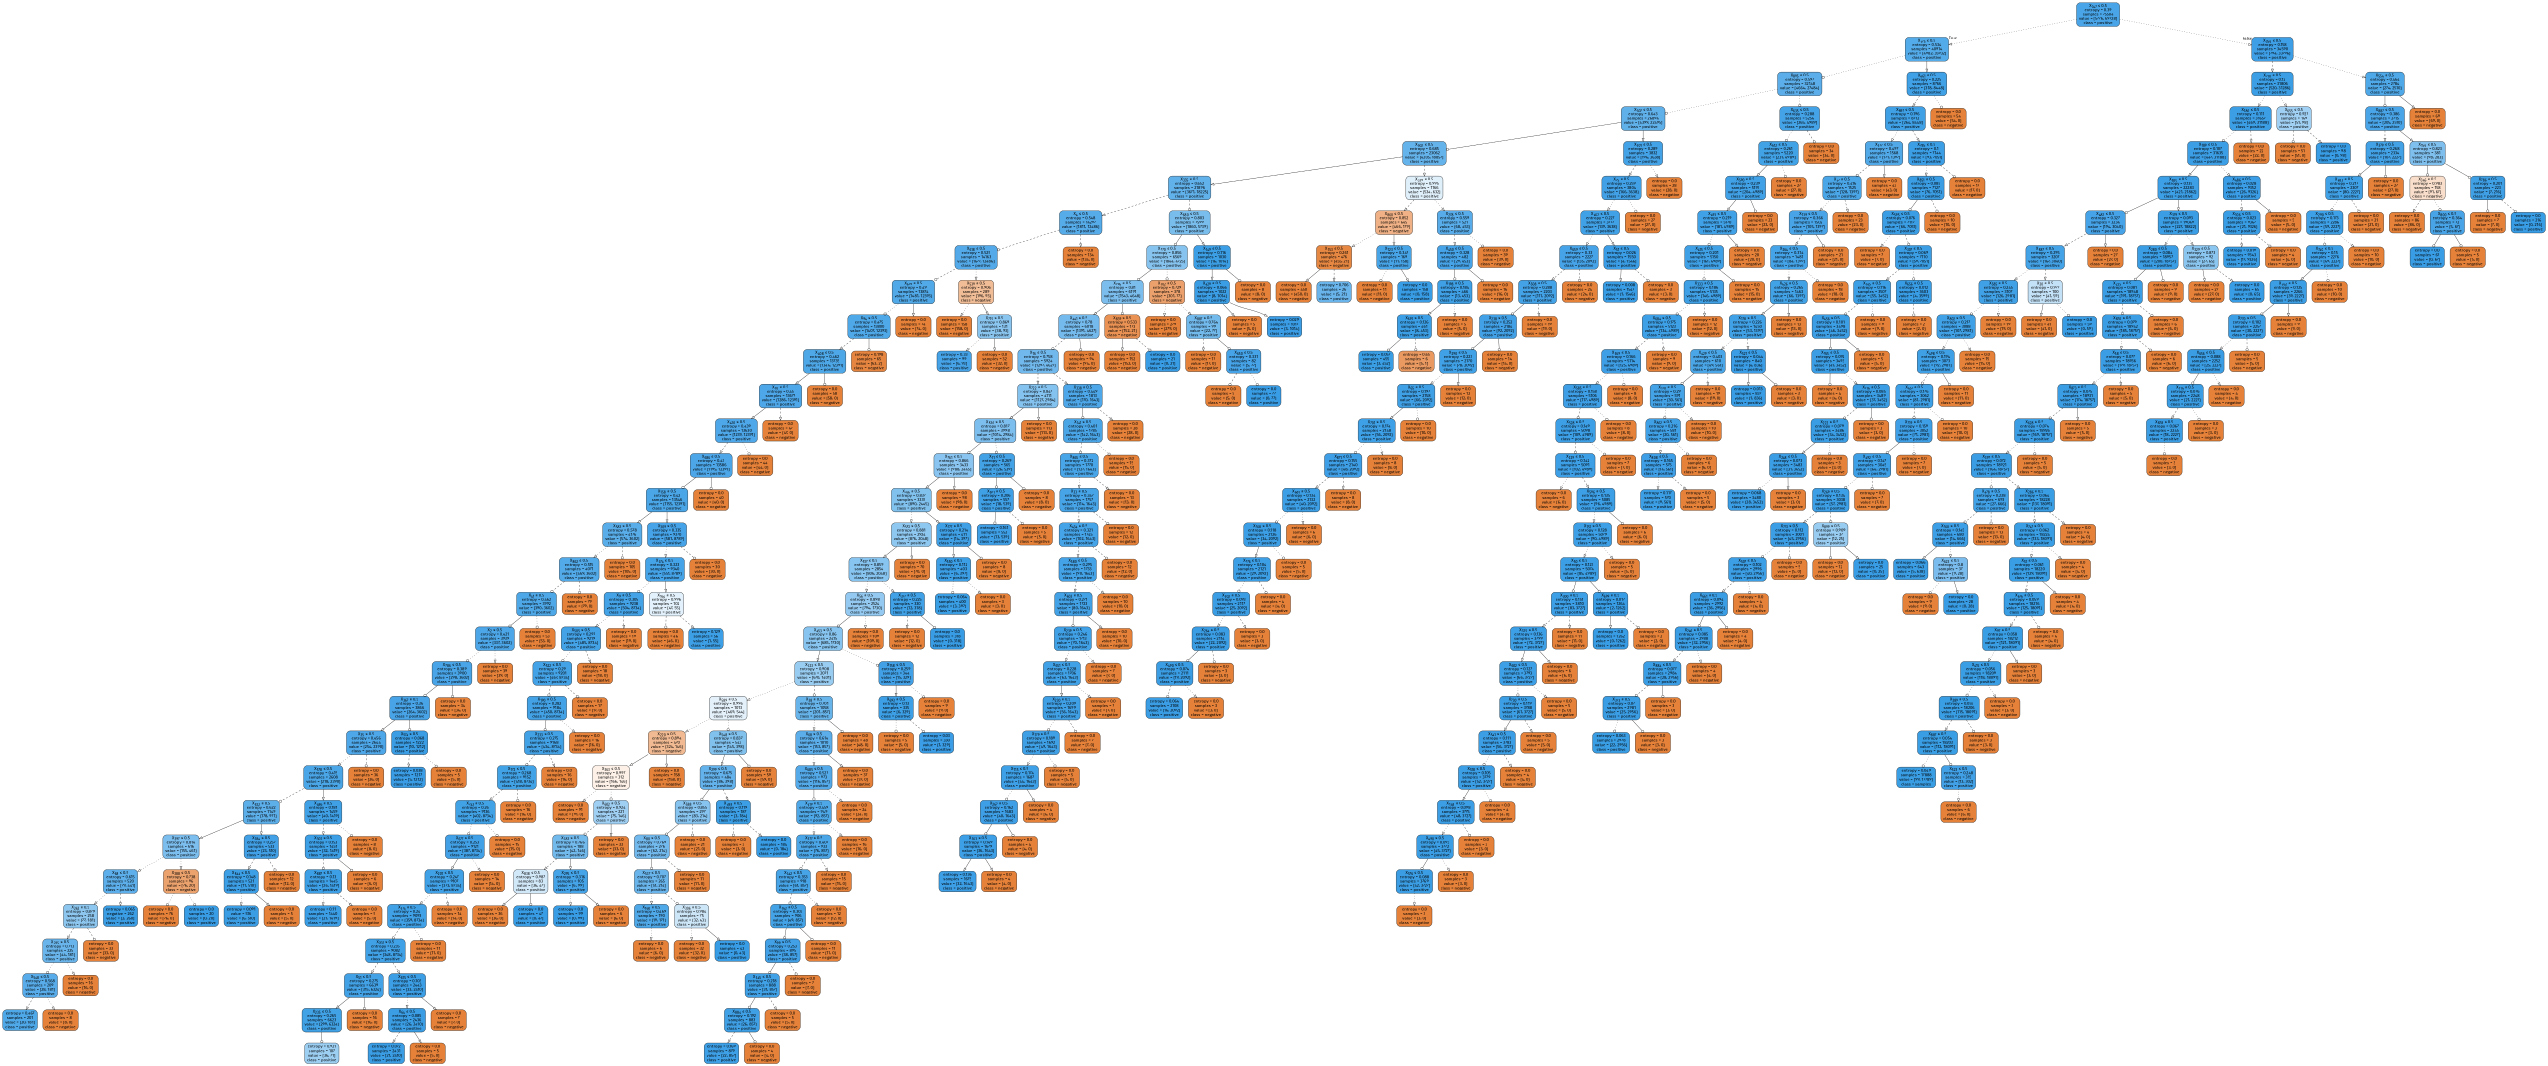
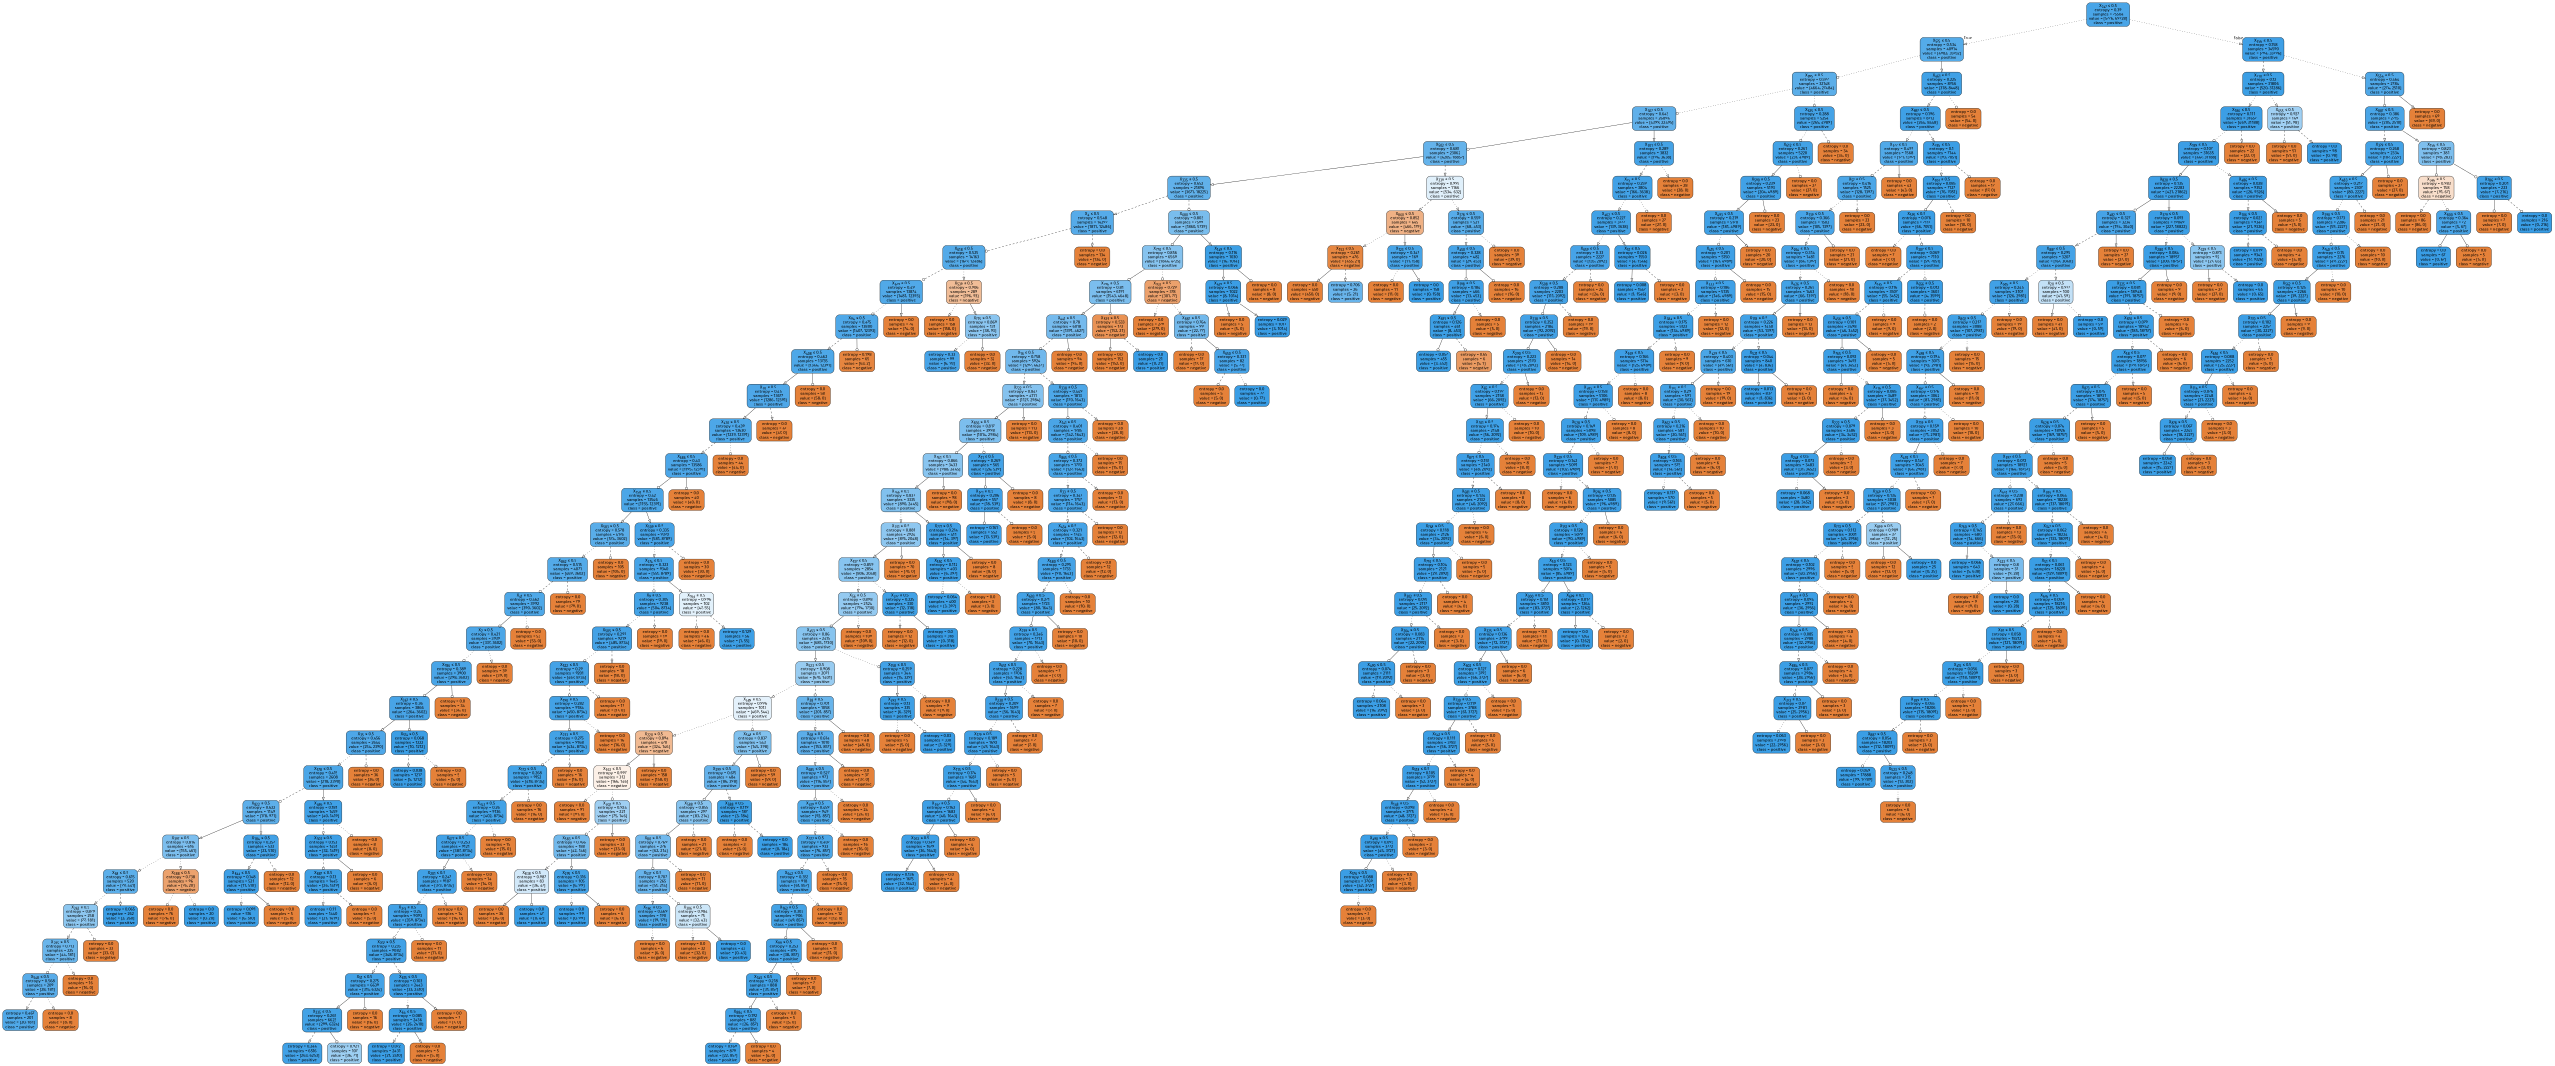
node "entropy = 0.058": added
node "entropy = 0.049": text "class = samples" -> "class = positive"
node "entropy = 0.244": added
